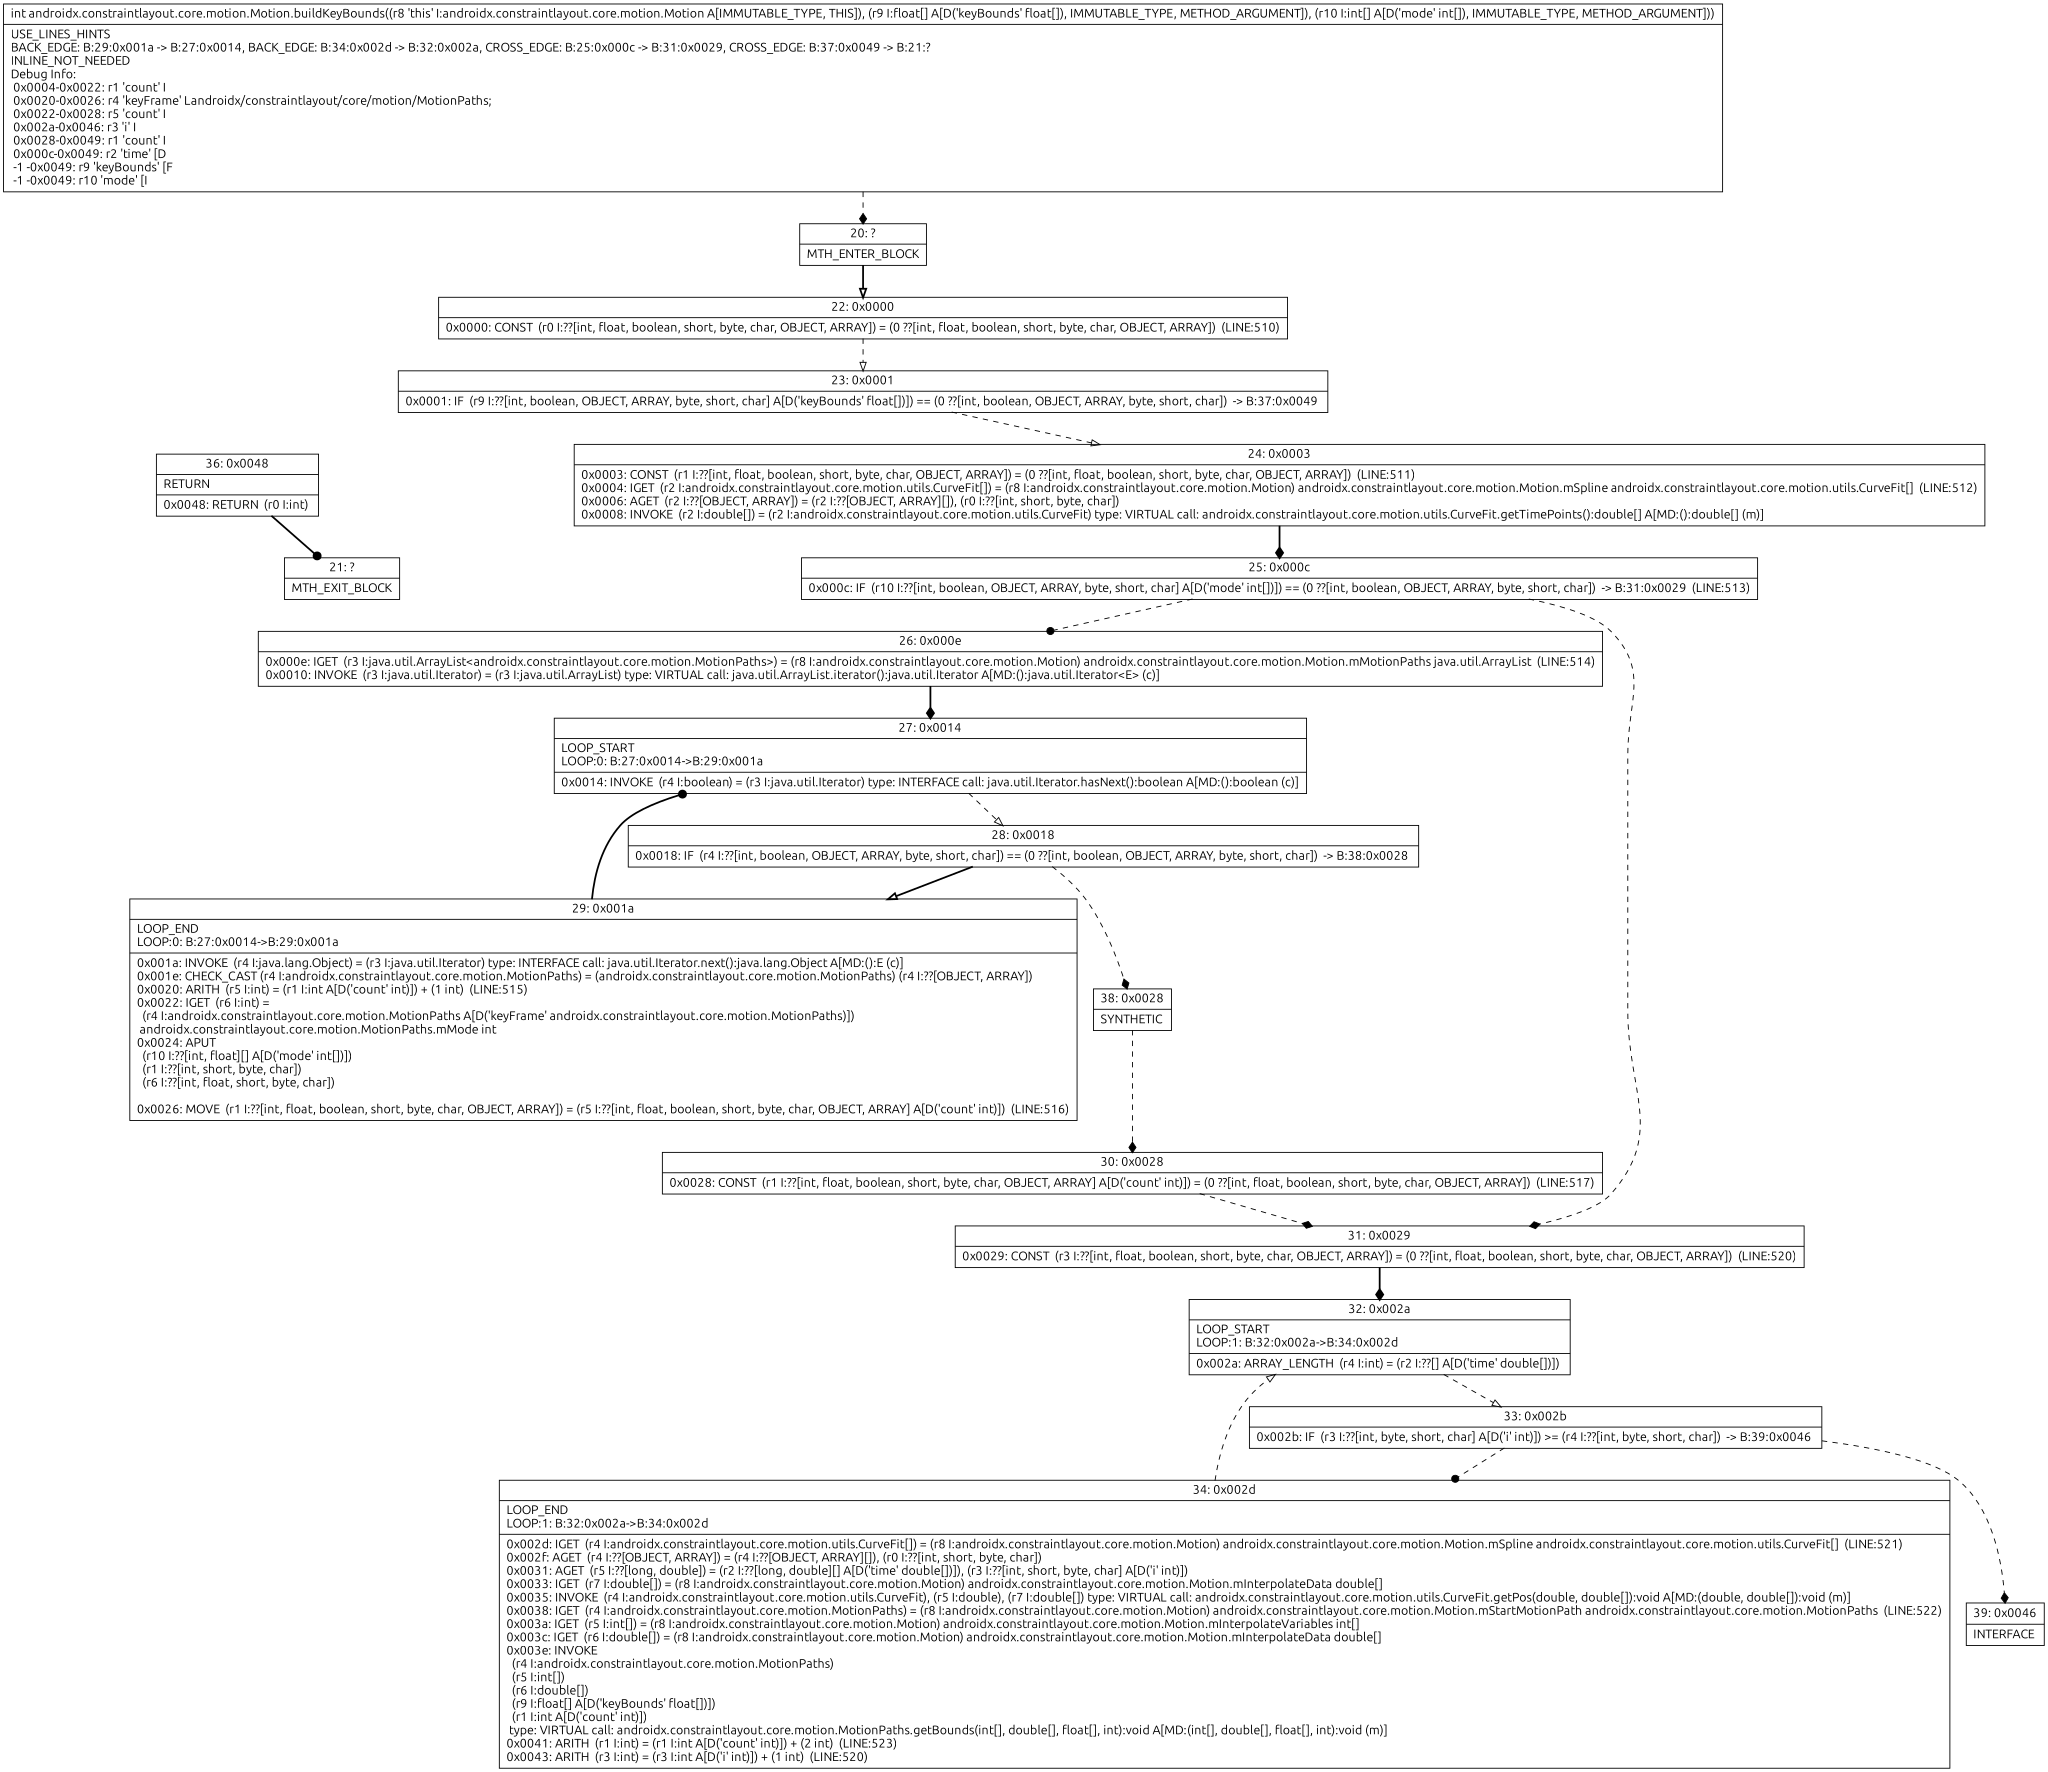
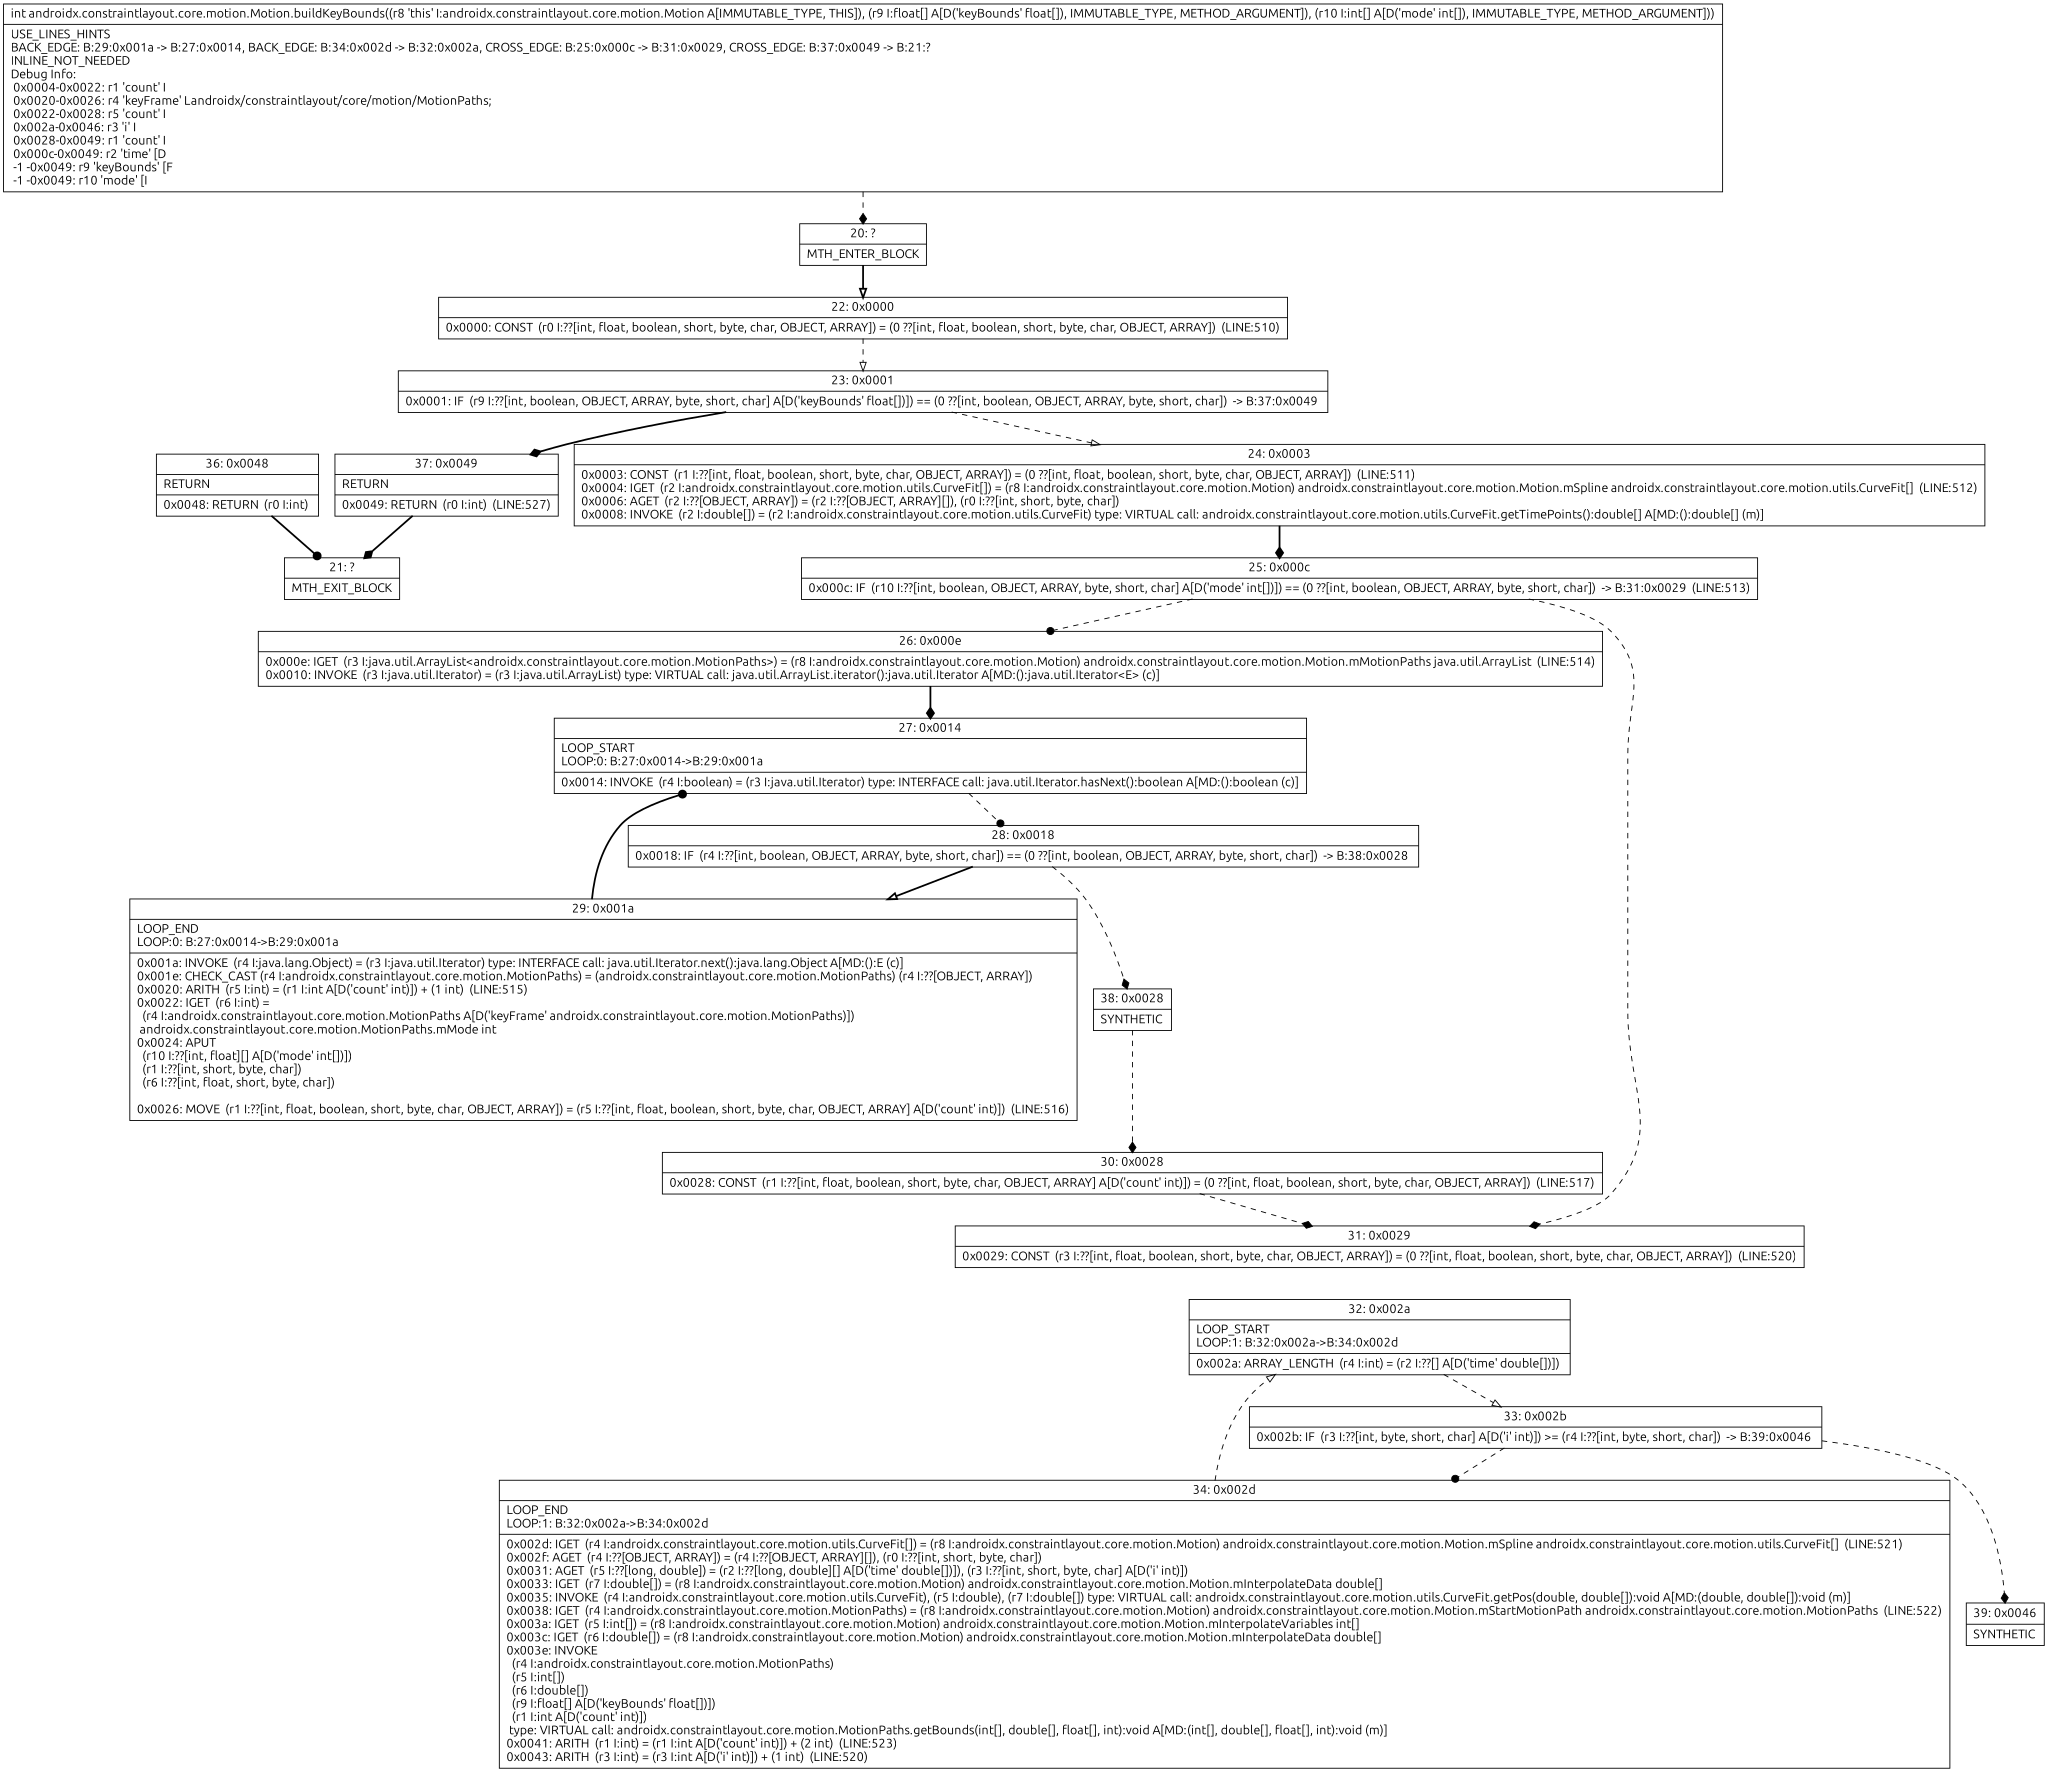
node "37: 0x0049": added
edge "27: 0x0014" -> "28: 0x0018": arrowhead onormal -> dot
edge "31: 0x0029" -> "32: 0x002a": removed
node "39: 0x0046": text "INTERFACE" -> "SYNTHETIC"
